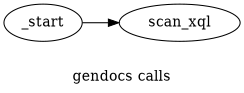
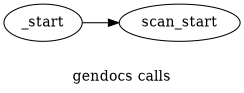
node "scan_xql": label "scan_xql" -> "scan_start"
